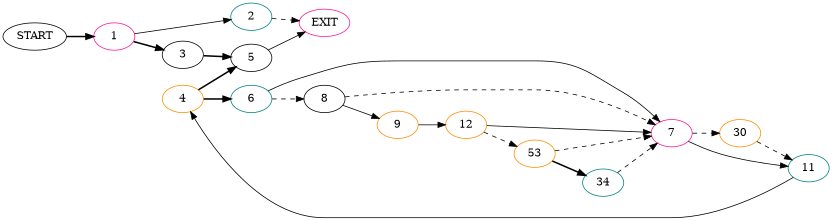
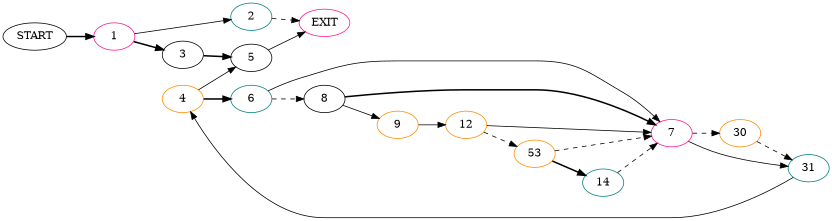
edge "4" -> "5": style bold -> solid
edge "8" -> "7": style dashed -> bold
node "11": label "11" -> "31"
node "34": label "34" -> "14"
